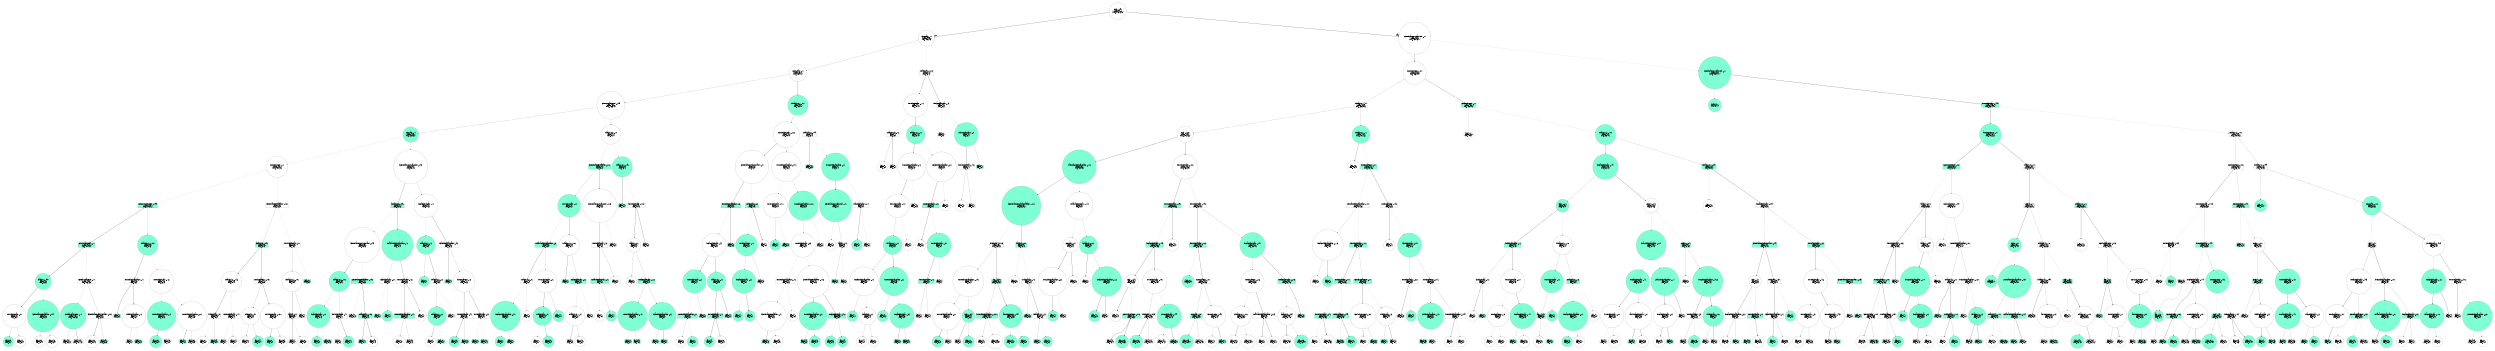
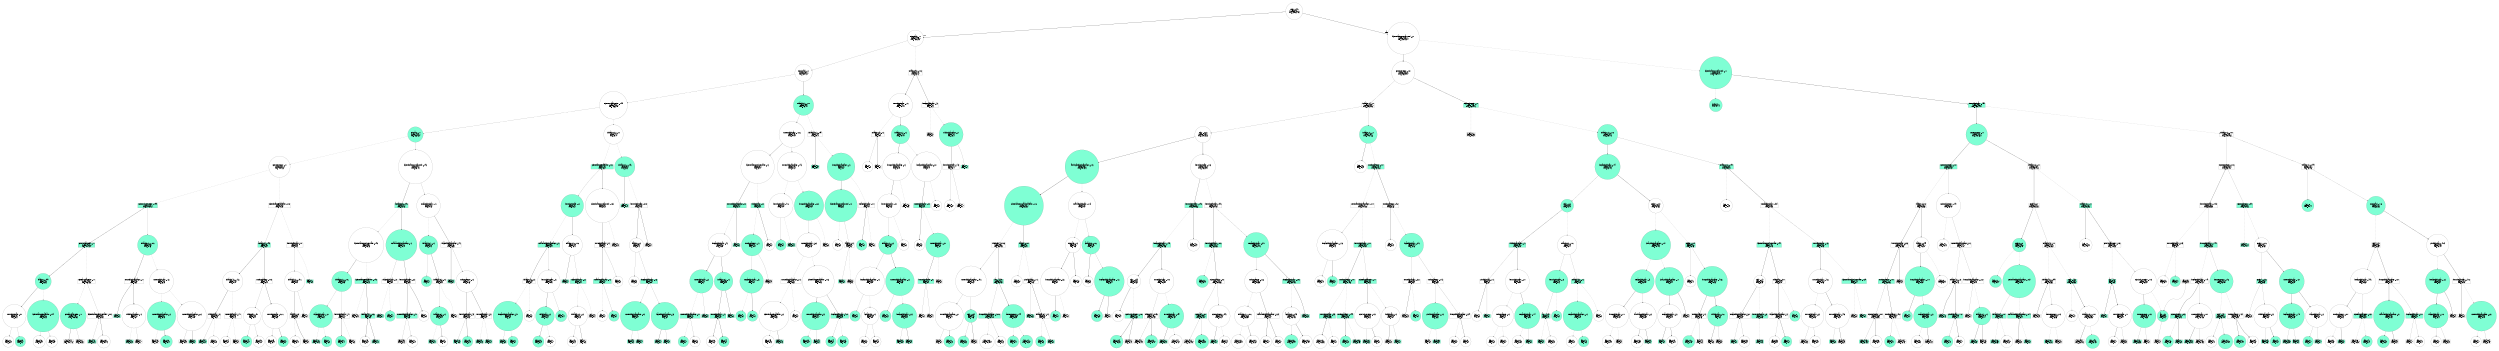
node "gini = 0.499 samples = 55 value = [29, 26]": removed
node "gini = 0.03 samples = 396 value = [6, 390]": fillcolor white -> aquamarine
